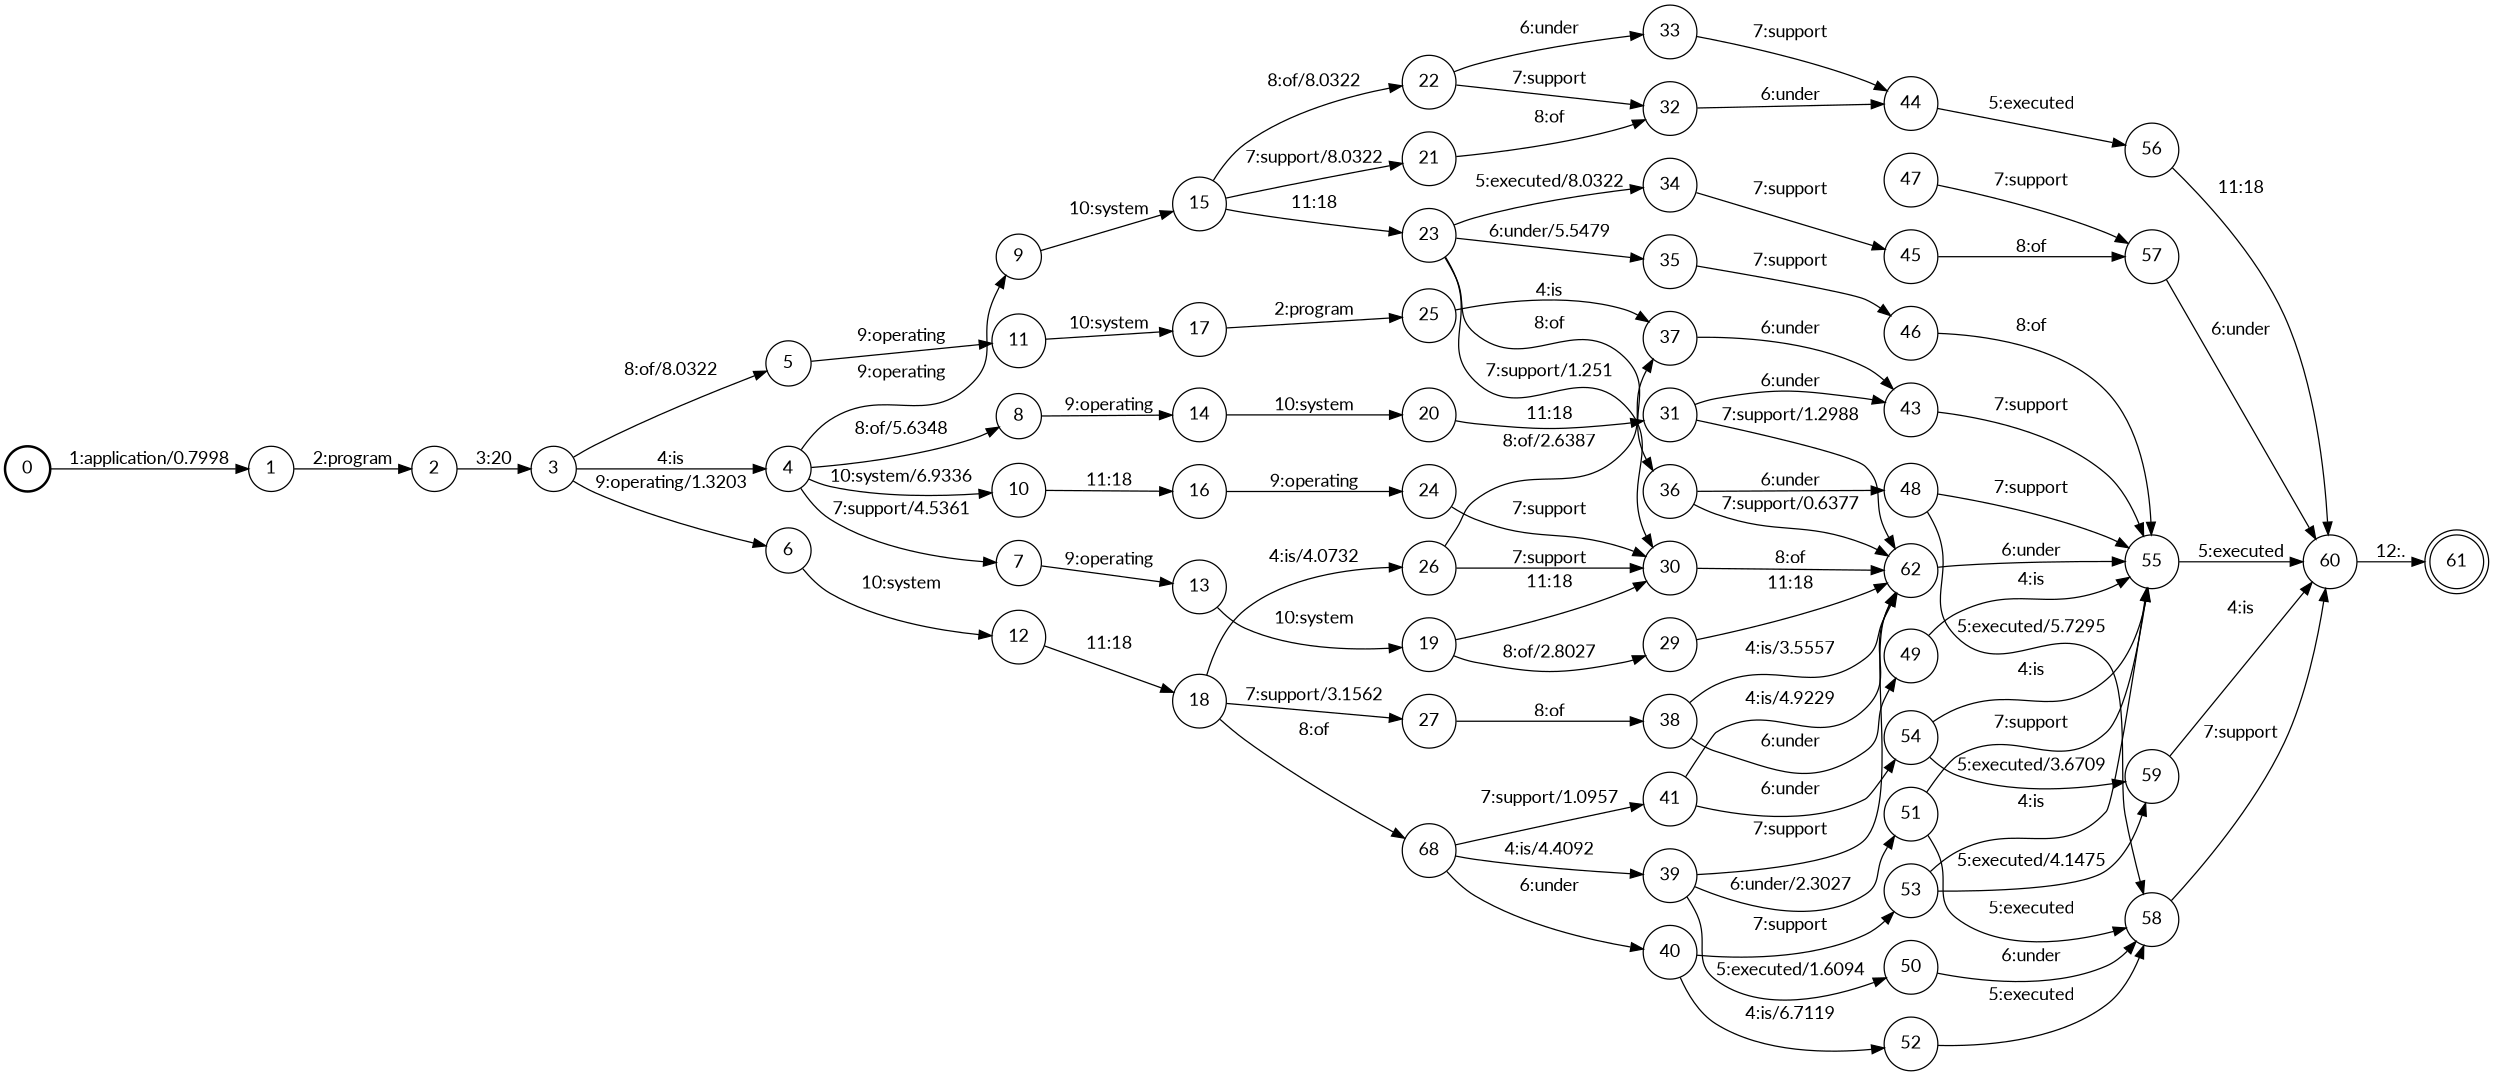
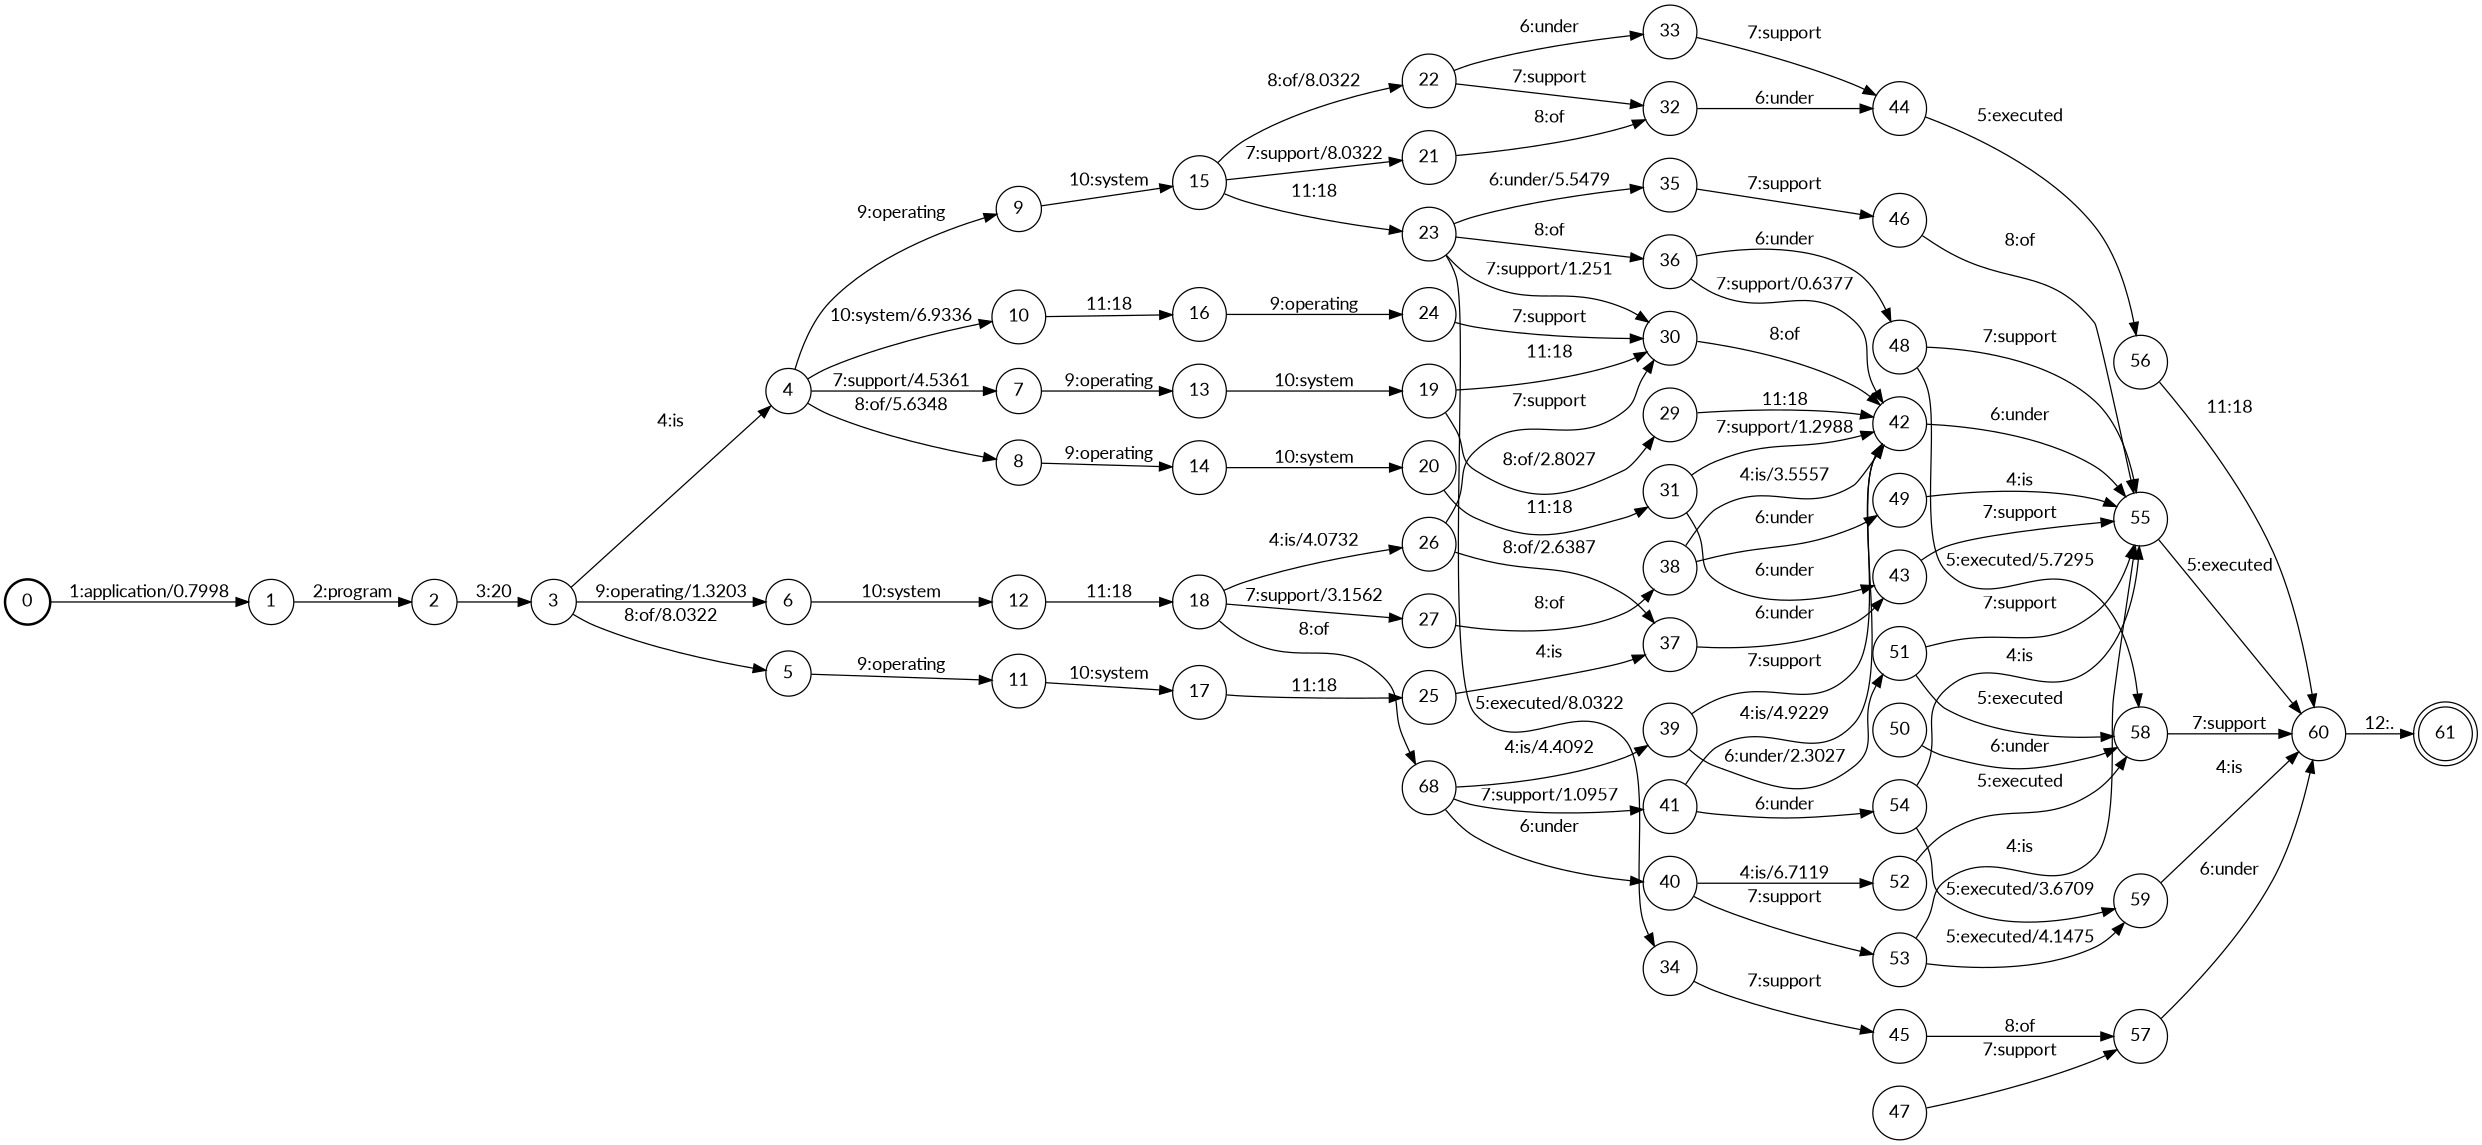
edge "17" -> "25": label "2:program" -> "11:18"
node "62": label "62" -> "42"
edge "39" -> "50": removed, label "5:executed/1.6094"
